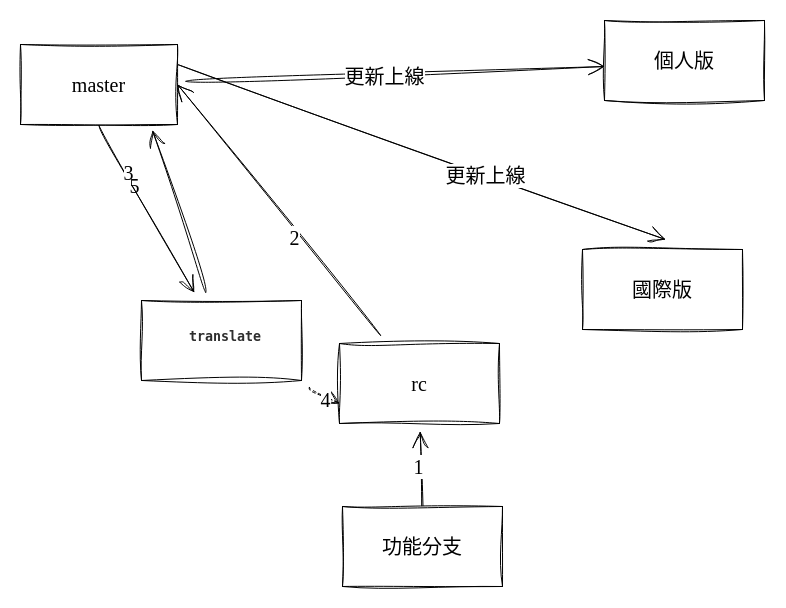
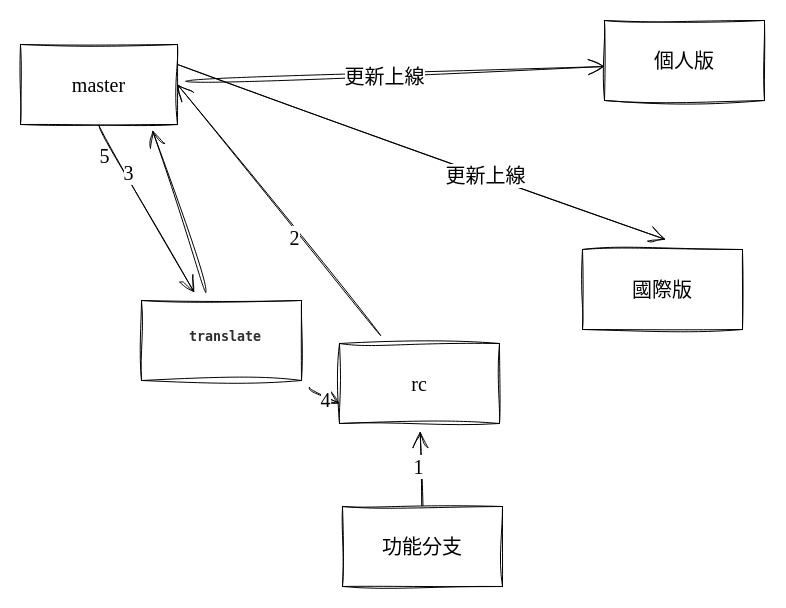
node "5": moved (135, 186) -> (105, 156)
edge "translate" -> "rc": style dashed -> solid
